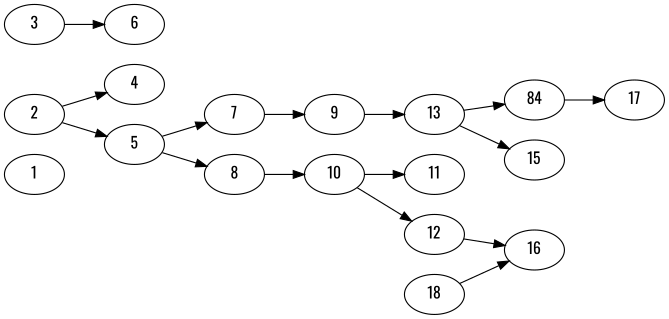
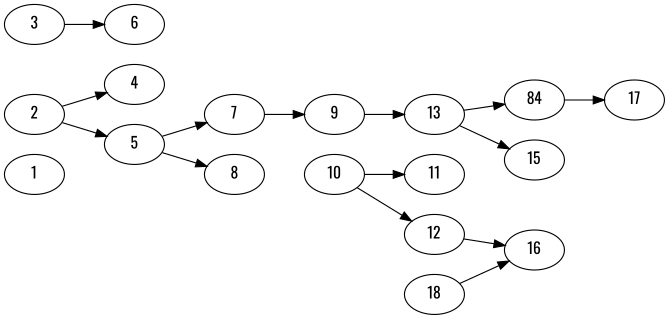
edge "8" -> "10": removed
